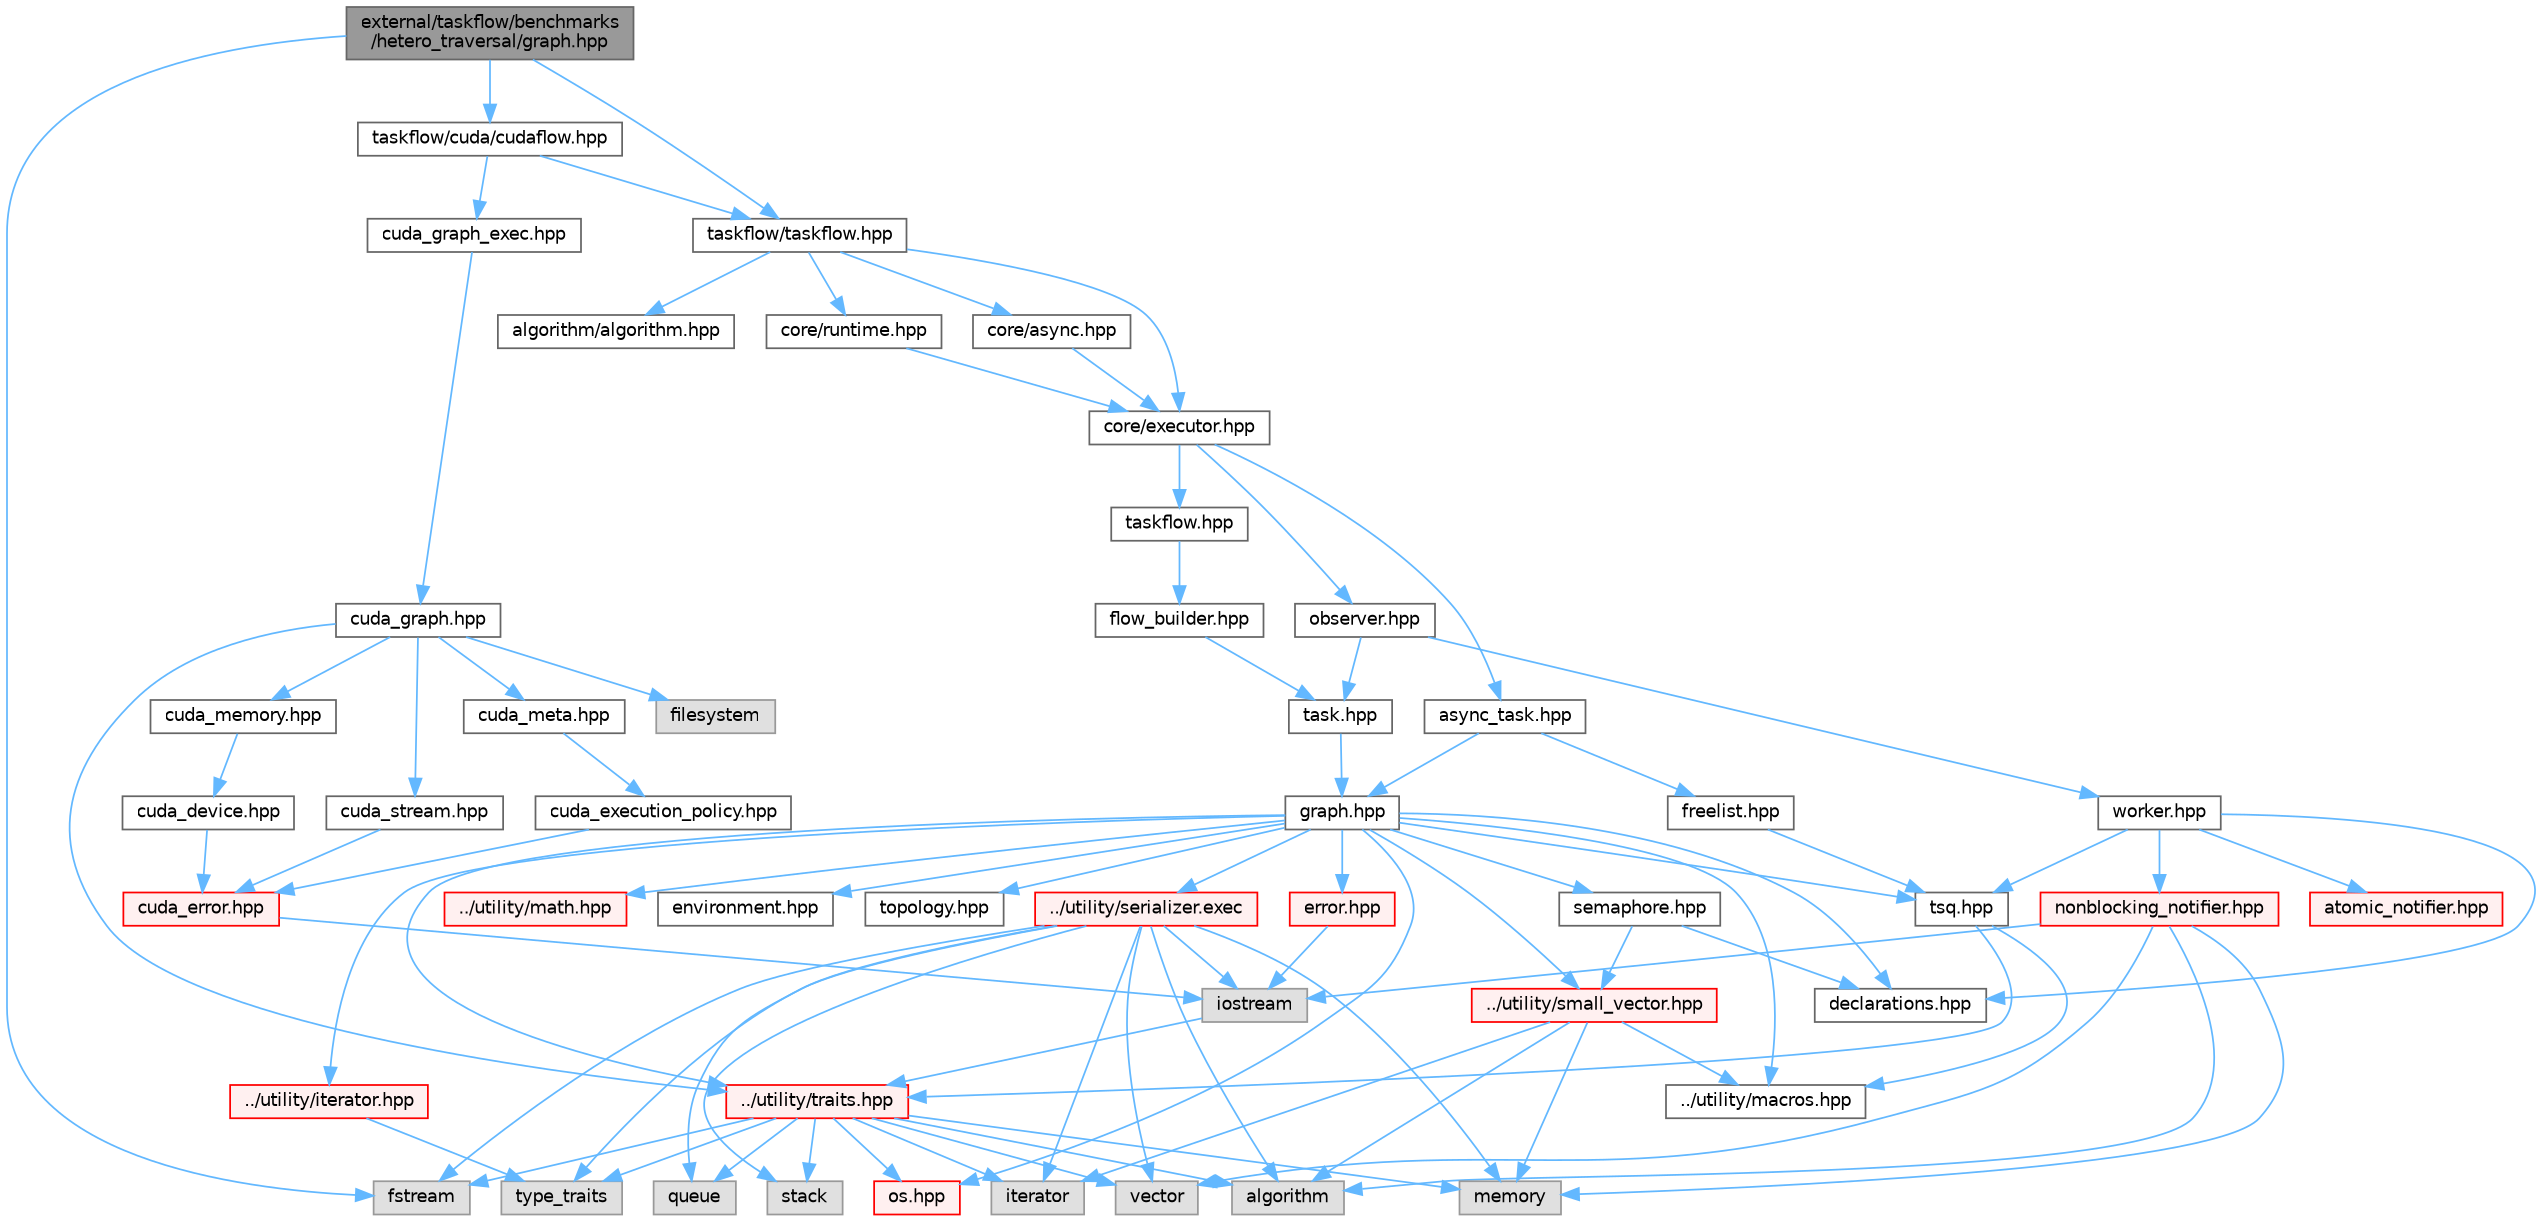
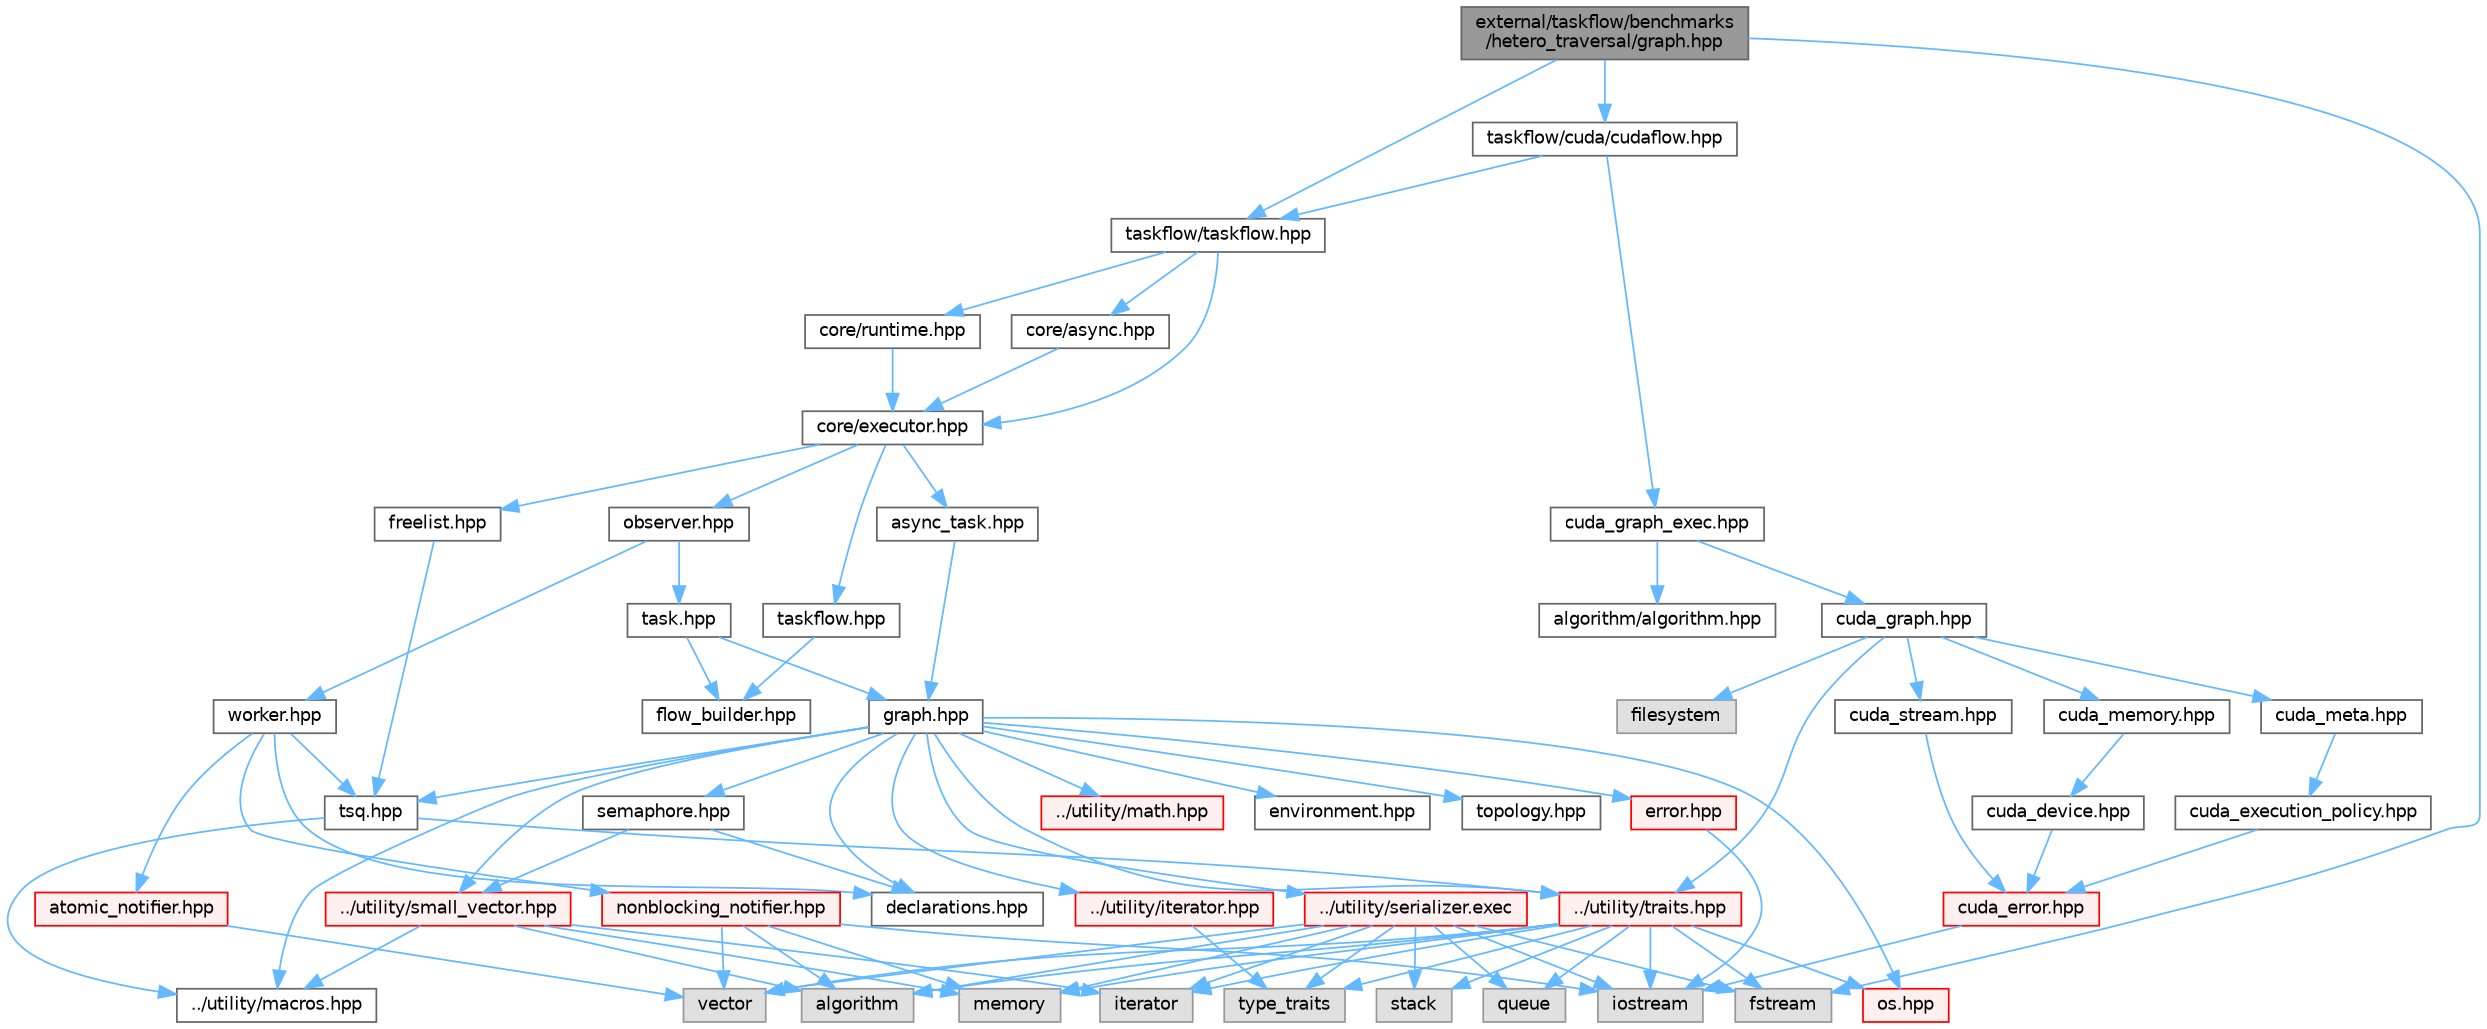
edge "taskflow/taskflow.hpp" -> "algorithm/algorithm.hpp": now "cuda_graph_exec.hpp" -> "algorithm/algorithm.hpp"
edge "flow_builder.hpp" -> "task.hpp": reversed
edge "async_task.hpp" -> "freelist.hpp": now "core/executor.hpp" -> "freelist.hpp"
edge "atomic_notifier.hpp" -> "vector": added
edge "iostream" -> "../utility/traits.hpp": reversed
